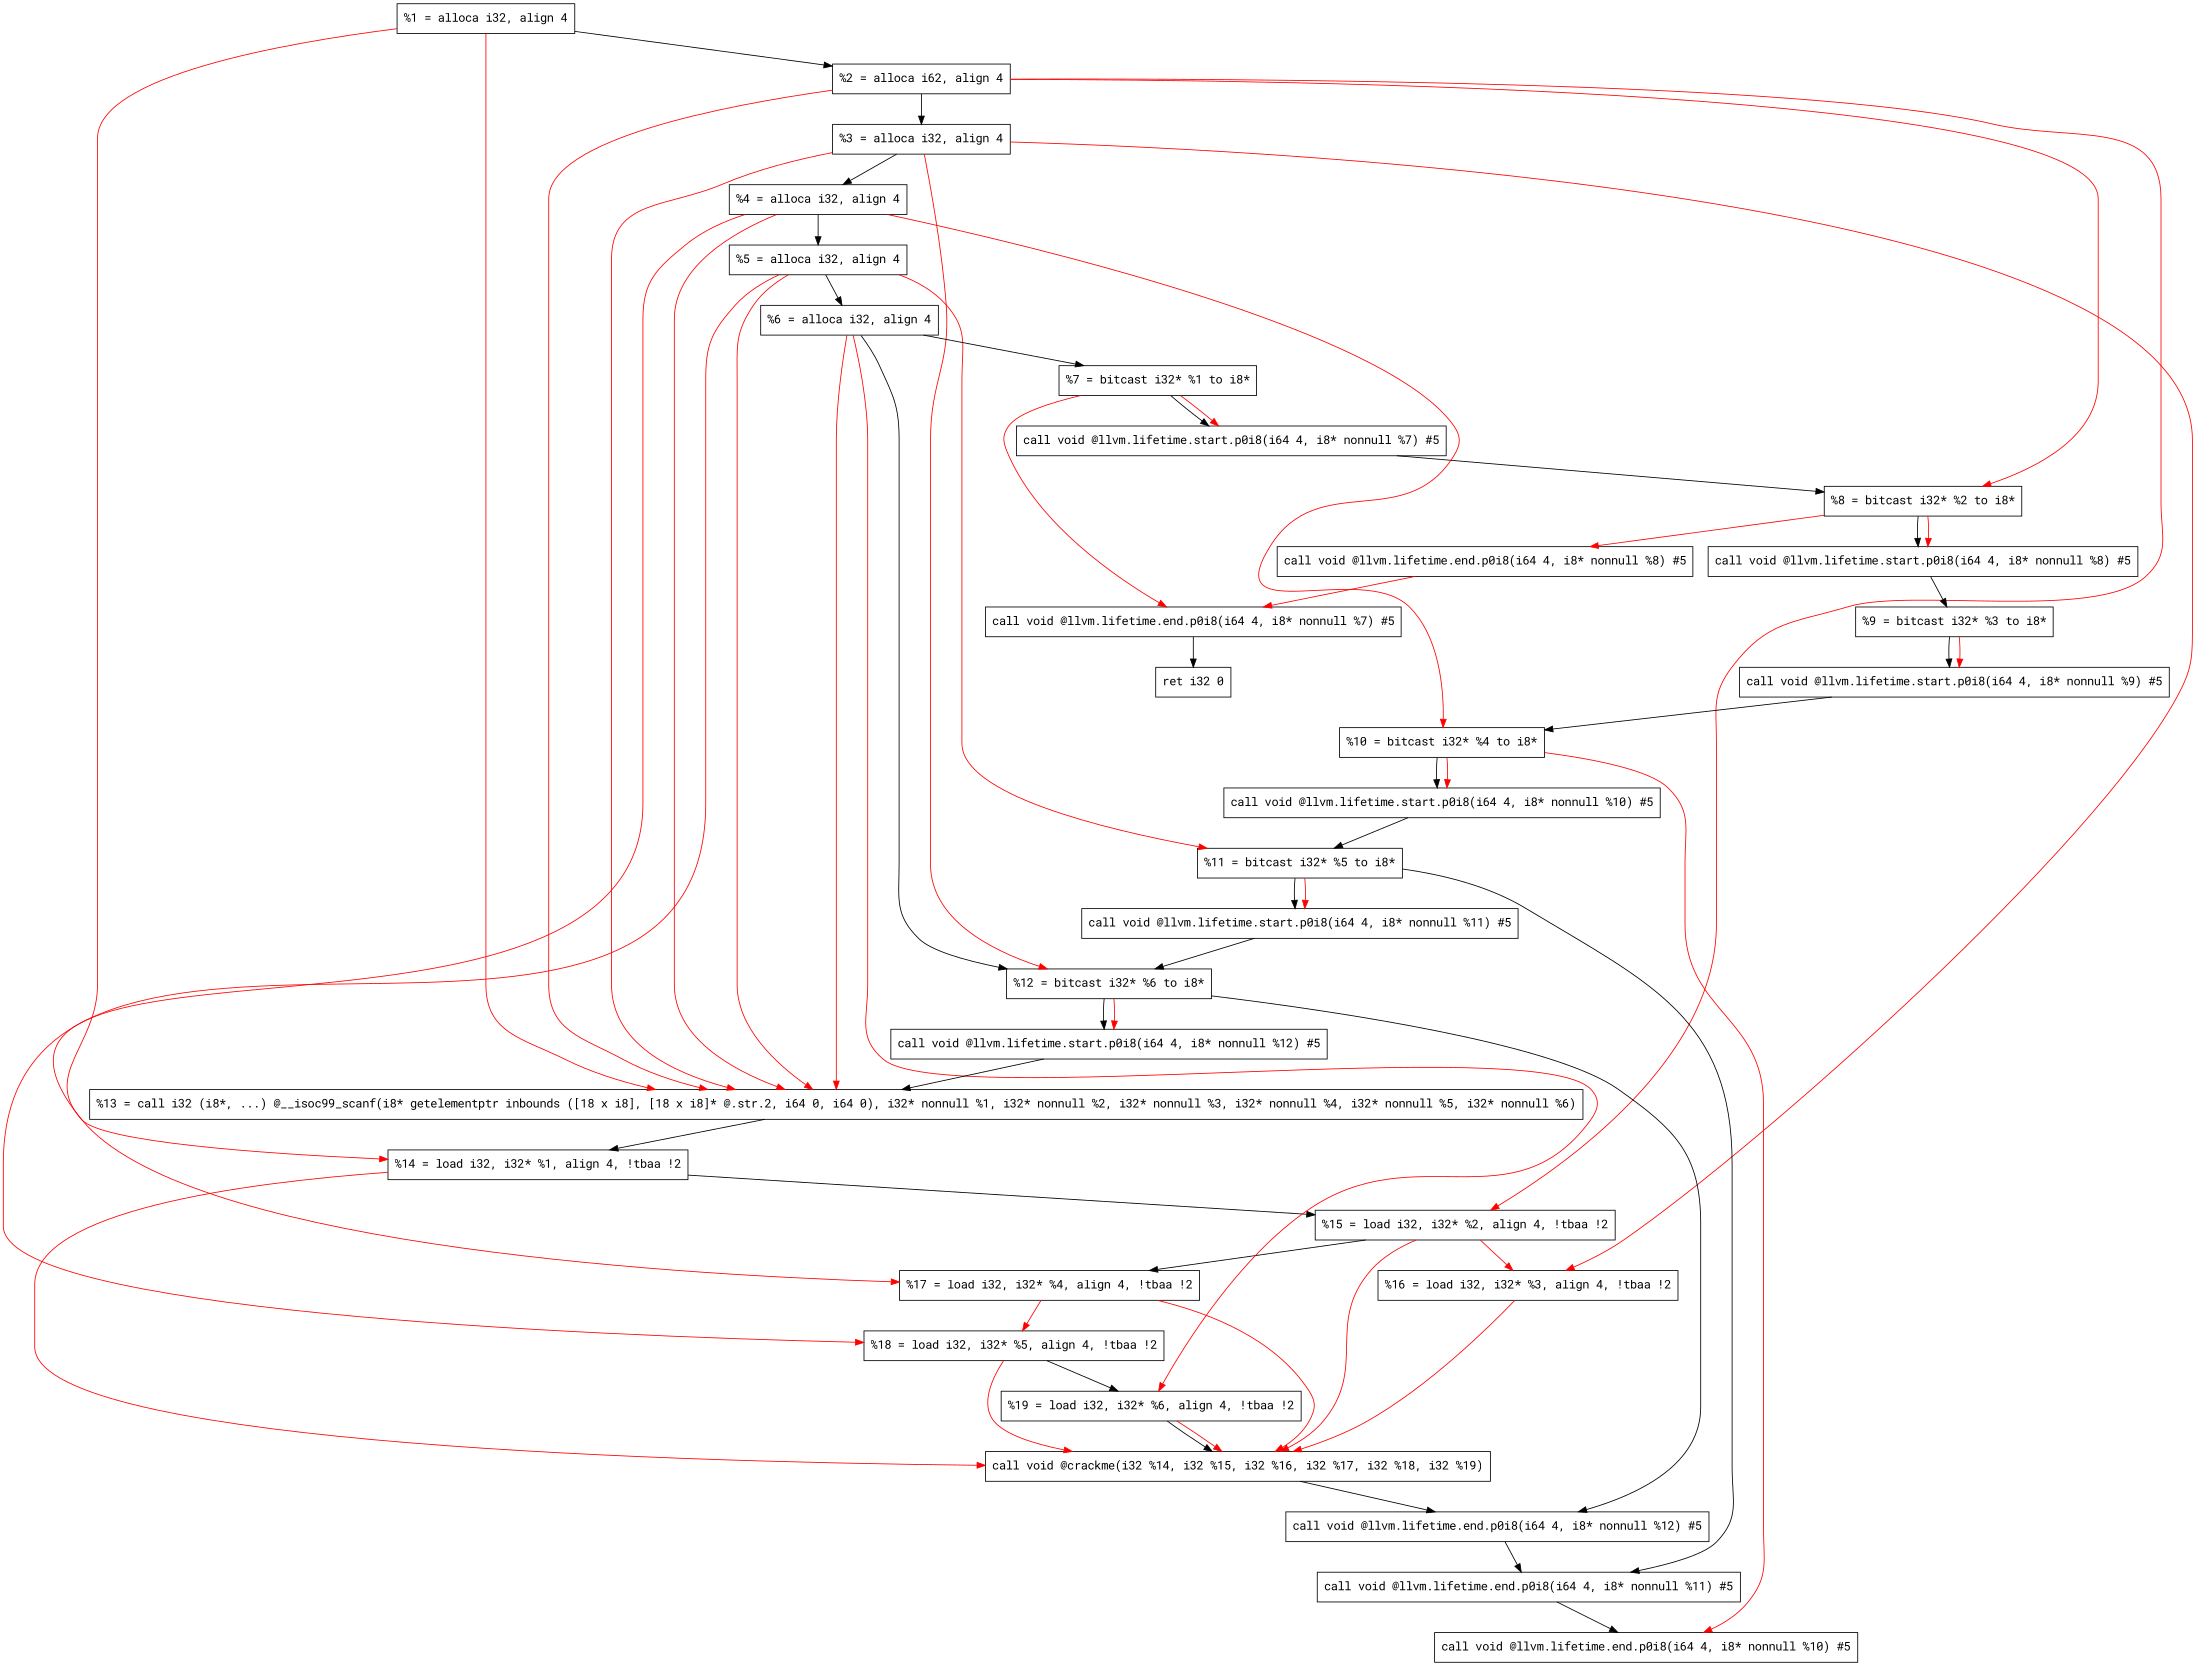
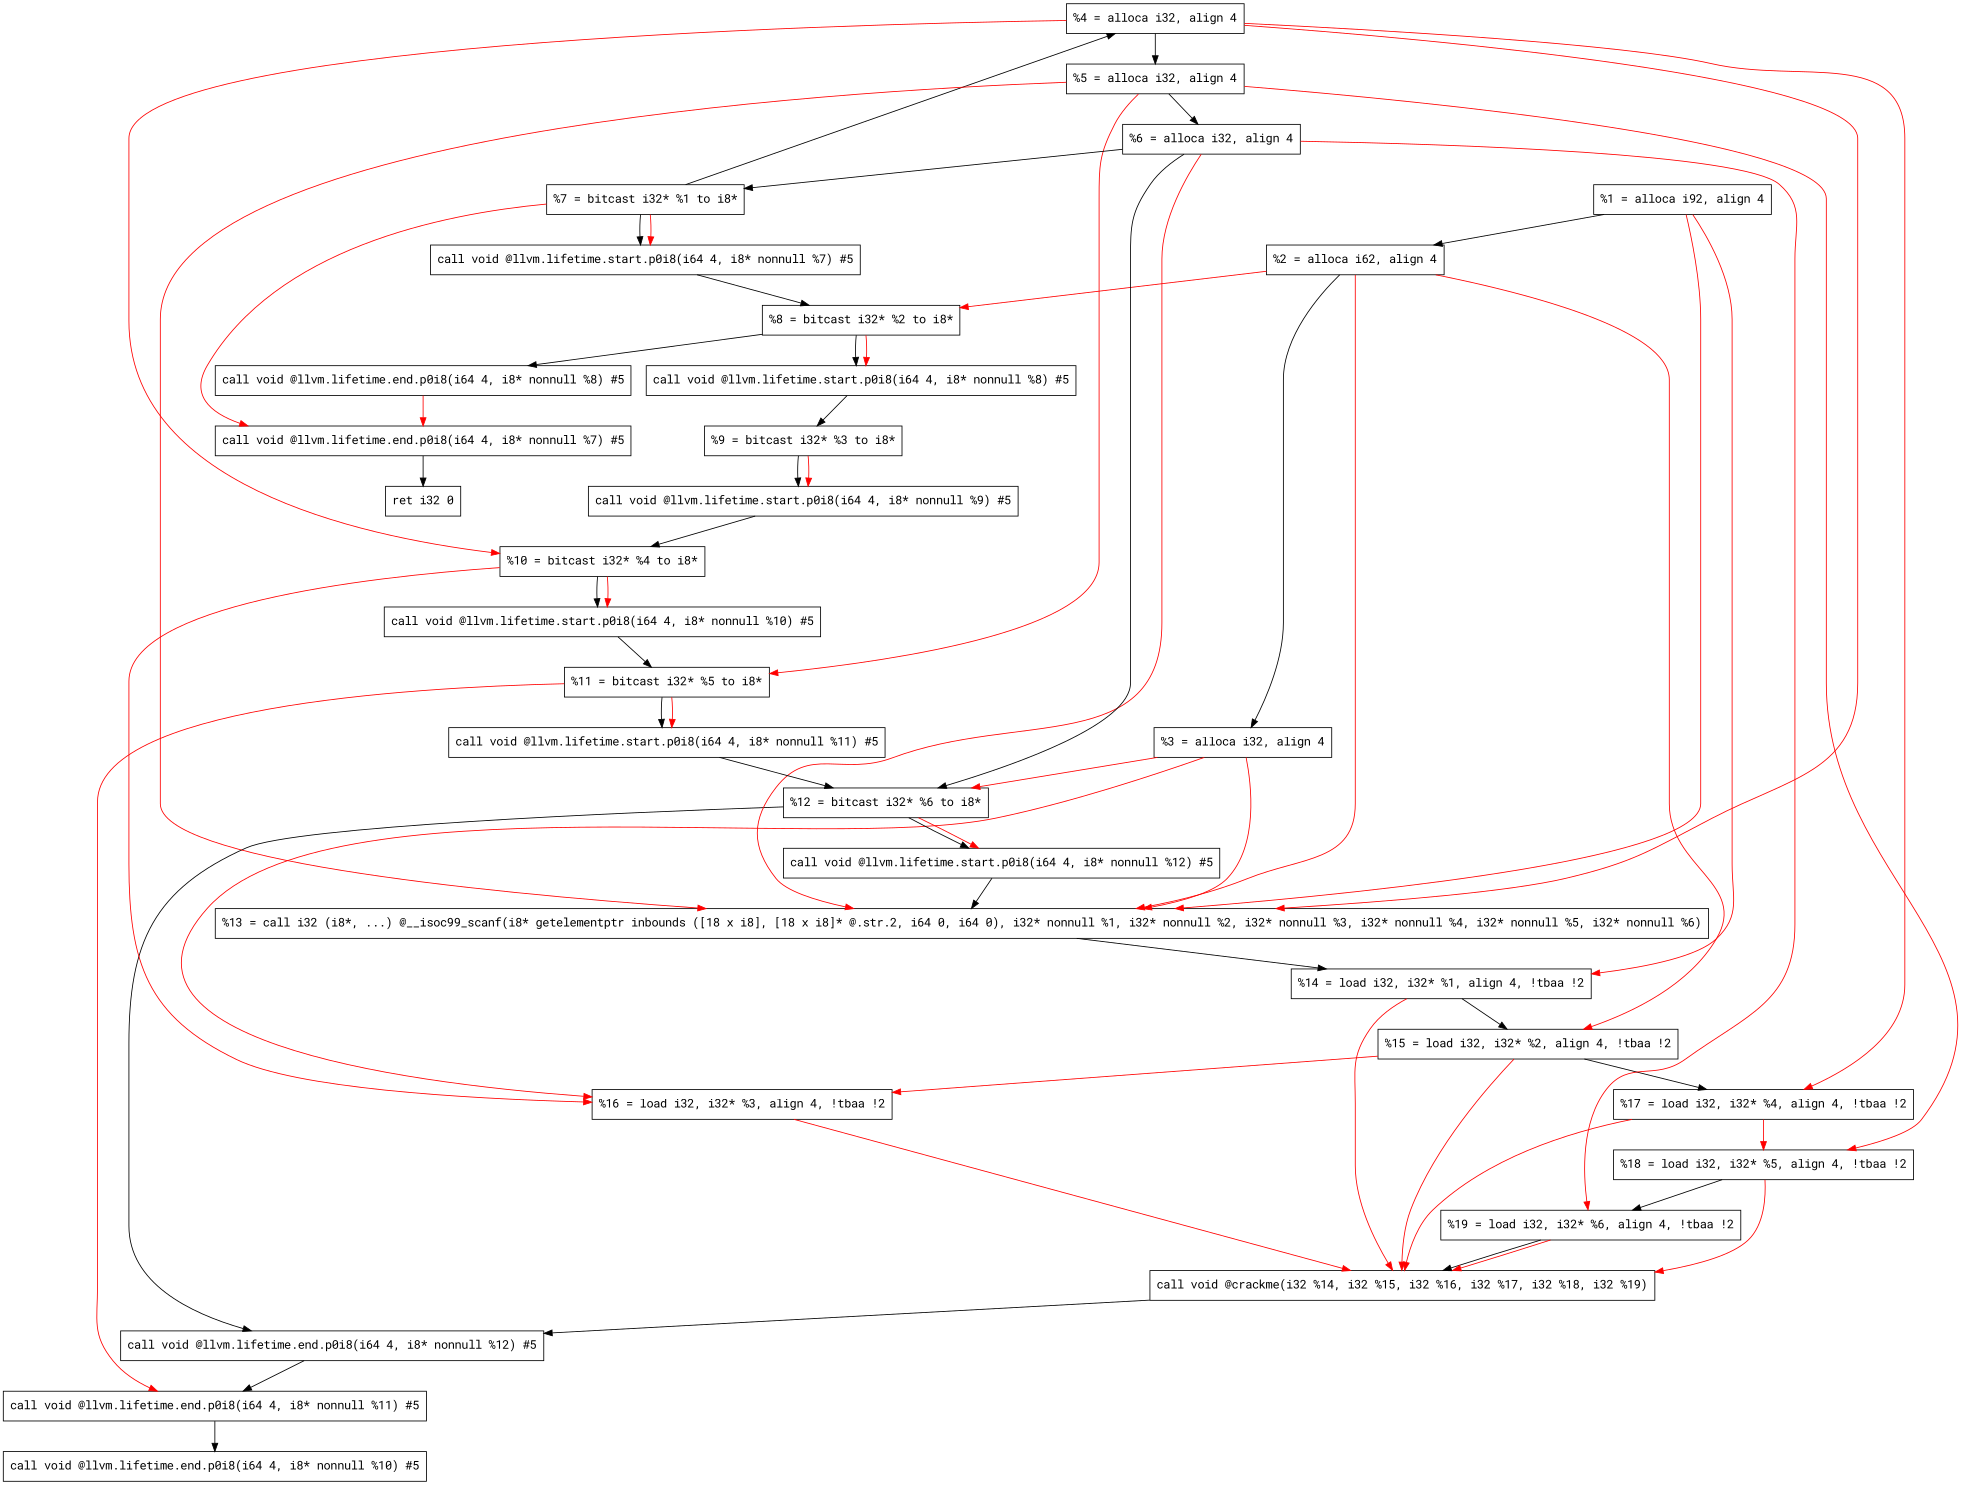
node "%1 = alloca i32, align 4": label "%1 = alloca i32, align 4" -> "%1 = alloca i92, align 4"
edge "%3 = alloca i32, align 4" -> "%4 = alloca i32, align 4": now "%7 = bitcast i32* %1 to i8*" -> "%4 = alloca i32, align 4"
edge "%8 = bitcast i32* %2 to i8*" -> "call void @llvm.lifetime.end.p0i8(i64 4, i8* nonnull %8) #5": color red -> black
edge "%11 = bitcast i32* %5 to i8*" -> "call void @llvm.lifetime.end.p0i8(i64 4, i8* nonnull %11) #5": color black -> red
edge "%10 = bitcast i32* %4 to i8*" -> "call void @llvm.lifetime.end.p0i8(i64 4, i8* nonnull %10) #5": now "%10 = bitcast i32* %4 to i8*" -> "%16 = load i32, i32* %3, align 4, !tbaa !2"
